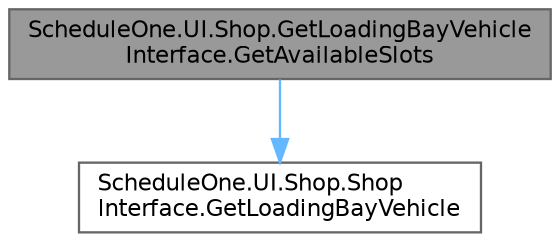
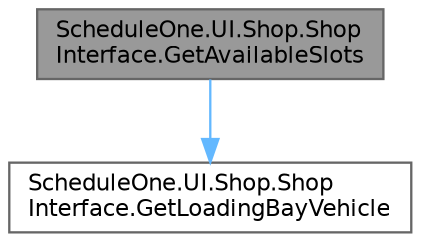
node "ScheduleOne.UI.Shop.GetLoadingBayVehicle Interface.GetAvailableSlots": label "ScheduleOne.UI.Shop.GetLoadingBayVehicle Interface.GetAvailableSlots" -> "ScheduleOne.UI.Shop.Shop Interface.GetAvailableSlots"
